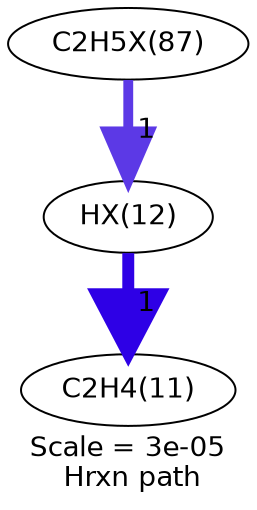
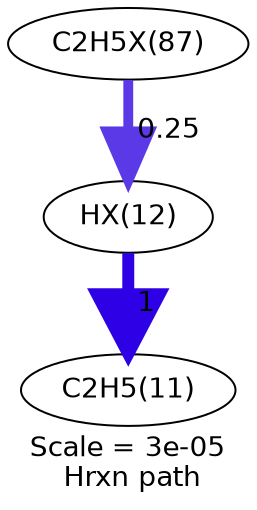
edge "C2H5X(87)" -> "HX(12)": label " 1" -> " 0.25"
node "C2H4(11)": label "C2H4(11)" -> "C2H5(11)"
